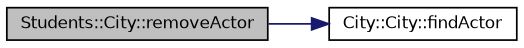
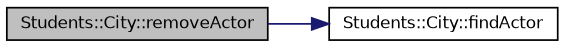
node "City::City::findActor": label "City::City::findActor" -> "Students::City::findActor"
